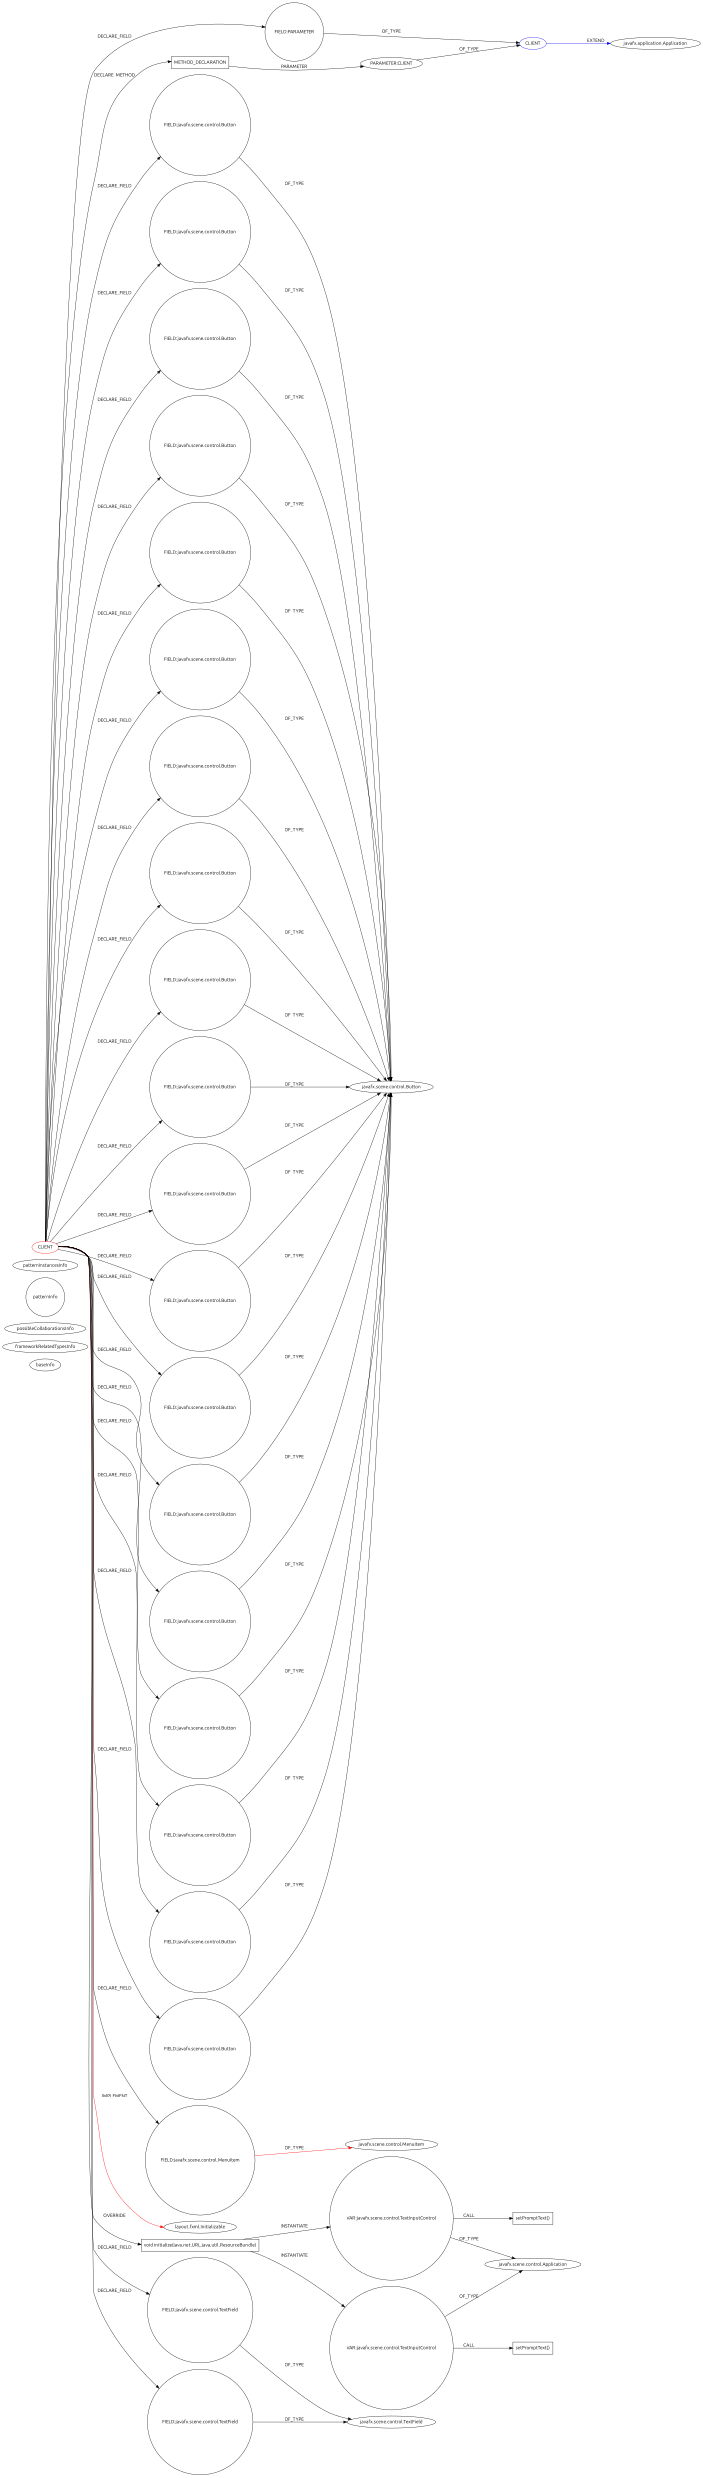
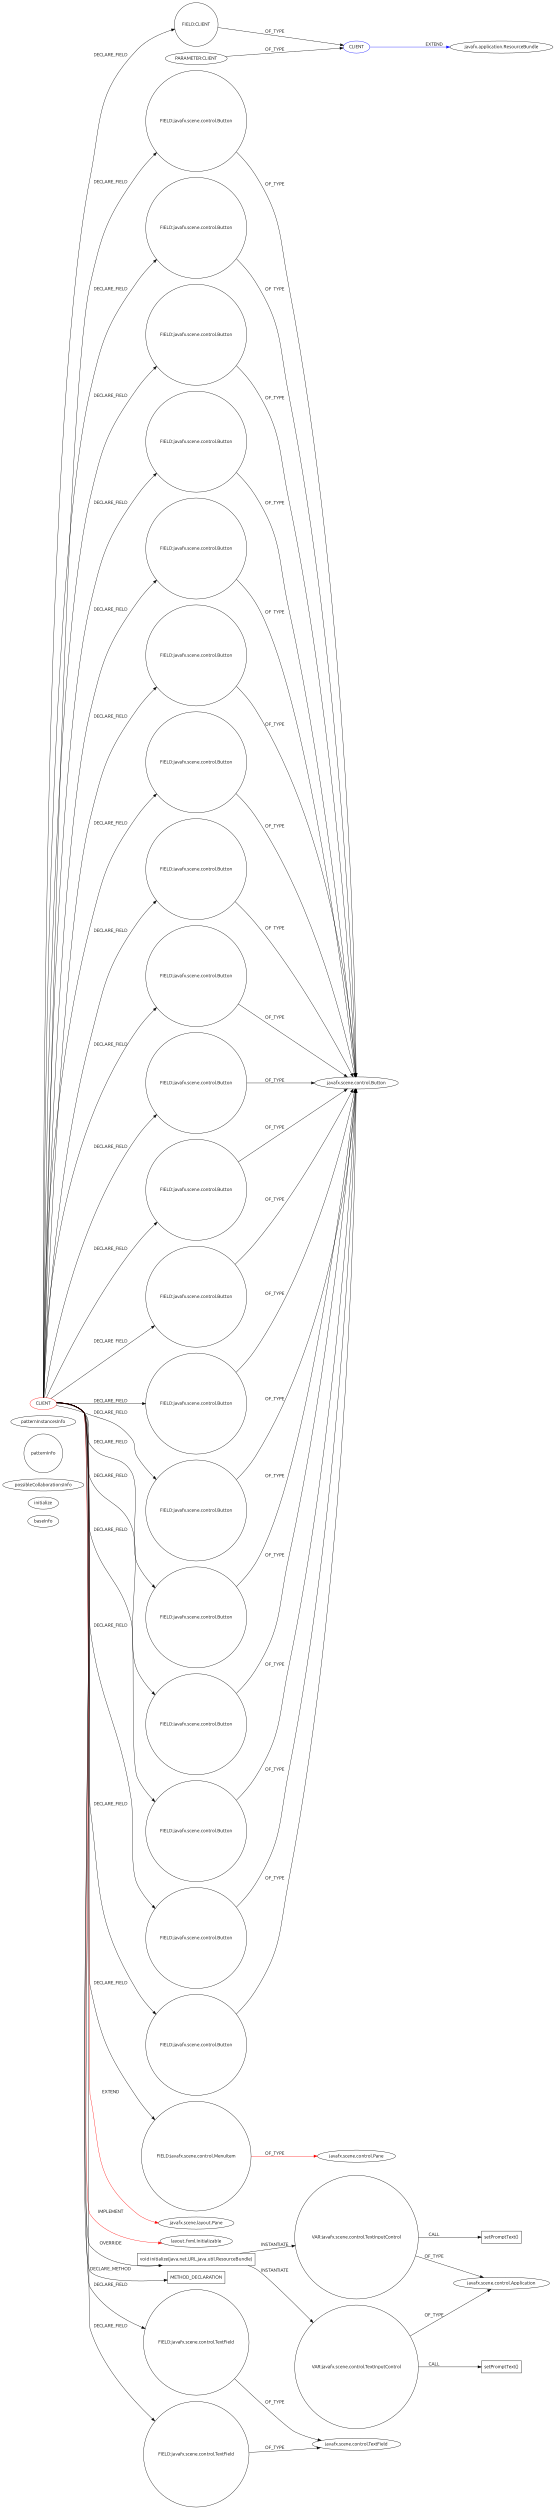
node "FIELD:PARAMETER": label "FIELD:PARAMETER" -> "FIELD:CLIENT"
node "javafx.application.Application": label "javafx.application.Application" -> "javafx.application.ResourceBundle"
edge "METHOD_DECLARATION" -> "PARAMETER:CLIENT": removed, label "PARAMETER"
node "frameworkRelatedTypesInfo": label "frameworkRelatedTypesInfo" -> "initialize"
node "javafx.scene.control.MenuItem": label "javafx.scene.control.MenuItem" -> "javafx.scene.control.Pane"
node "javafx.scene.layout.Pane": added
